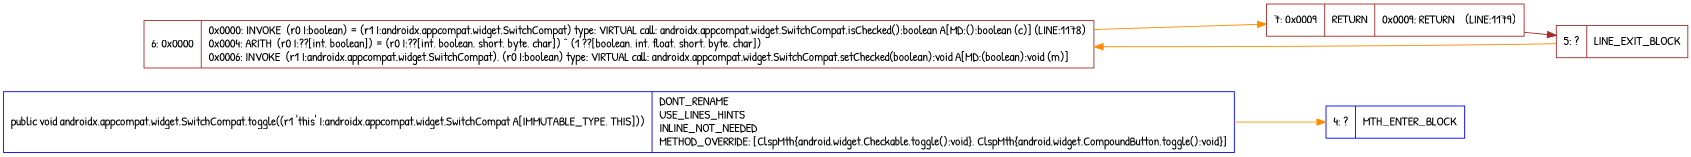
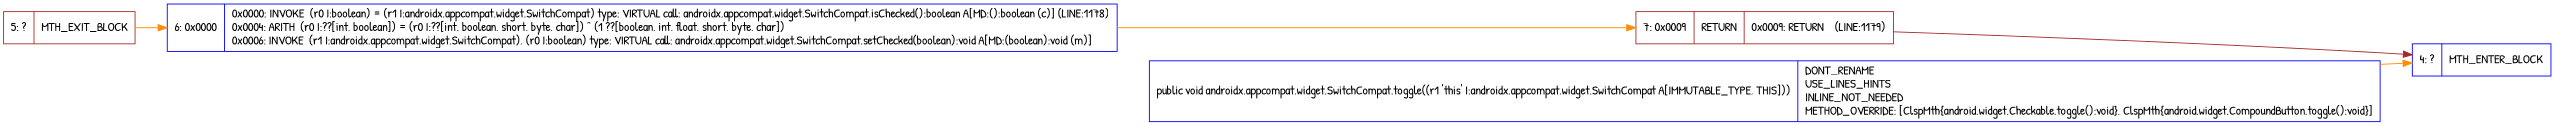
edge "7: 0x0009" -> "5: ?": now "7: 0x0009" -> "4: ?"
node "5: ?": text "LINE_EXIT_BLOCK" -> "MTH_EXIT_BLOCK"
node "6: 0x0000": color brown -> blue
